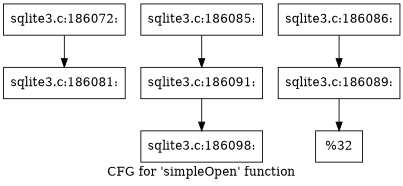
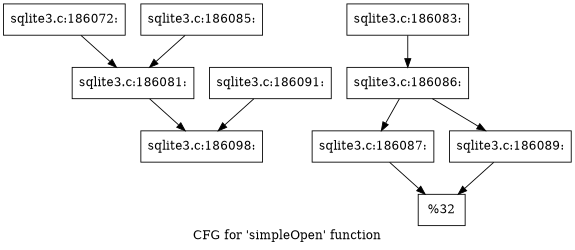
node "sqlite3.c:186083:": added
edge "sqlite3.c:186085:" -> "sqlite3.c:186091:": now "sqlite3.c:186085:" -> "sqlite3.c:186081:"
edge "sqlite3.c:186081:" -> "sqlite3.c:186098:": added
node "sqlite3.c:186087:": added
